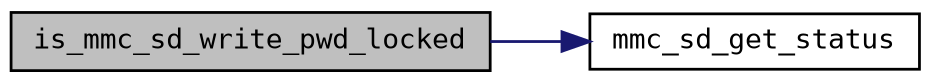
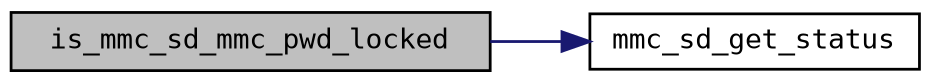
node "is_mmc_sd_write_pwd_locked": label "is_mmc_sd_write_pwd_locked" -> "is_mmc_sd_mmc_pwd_locked"
